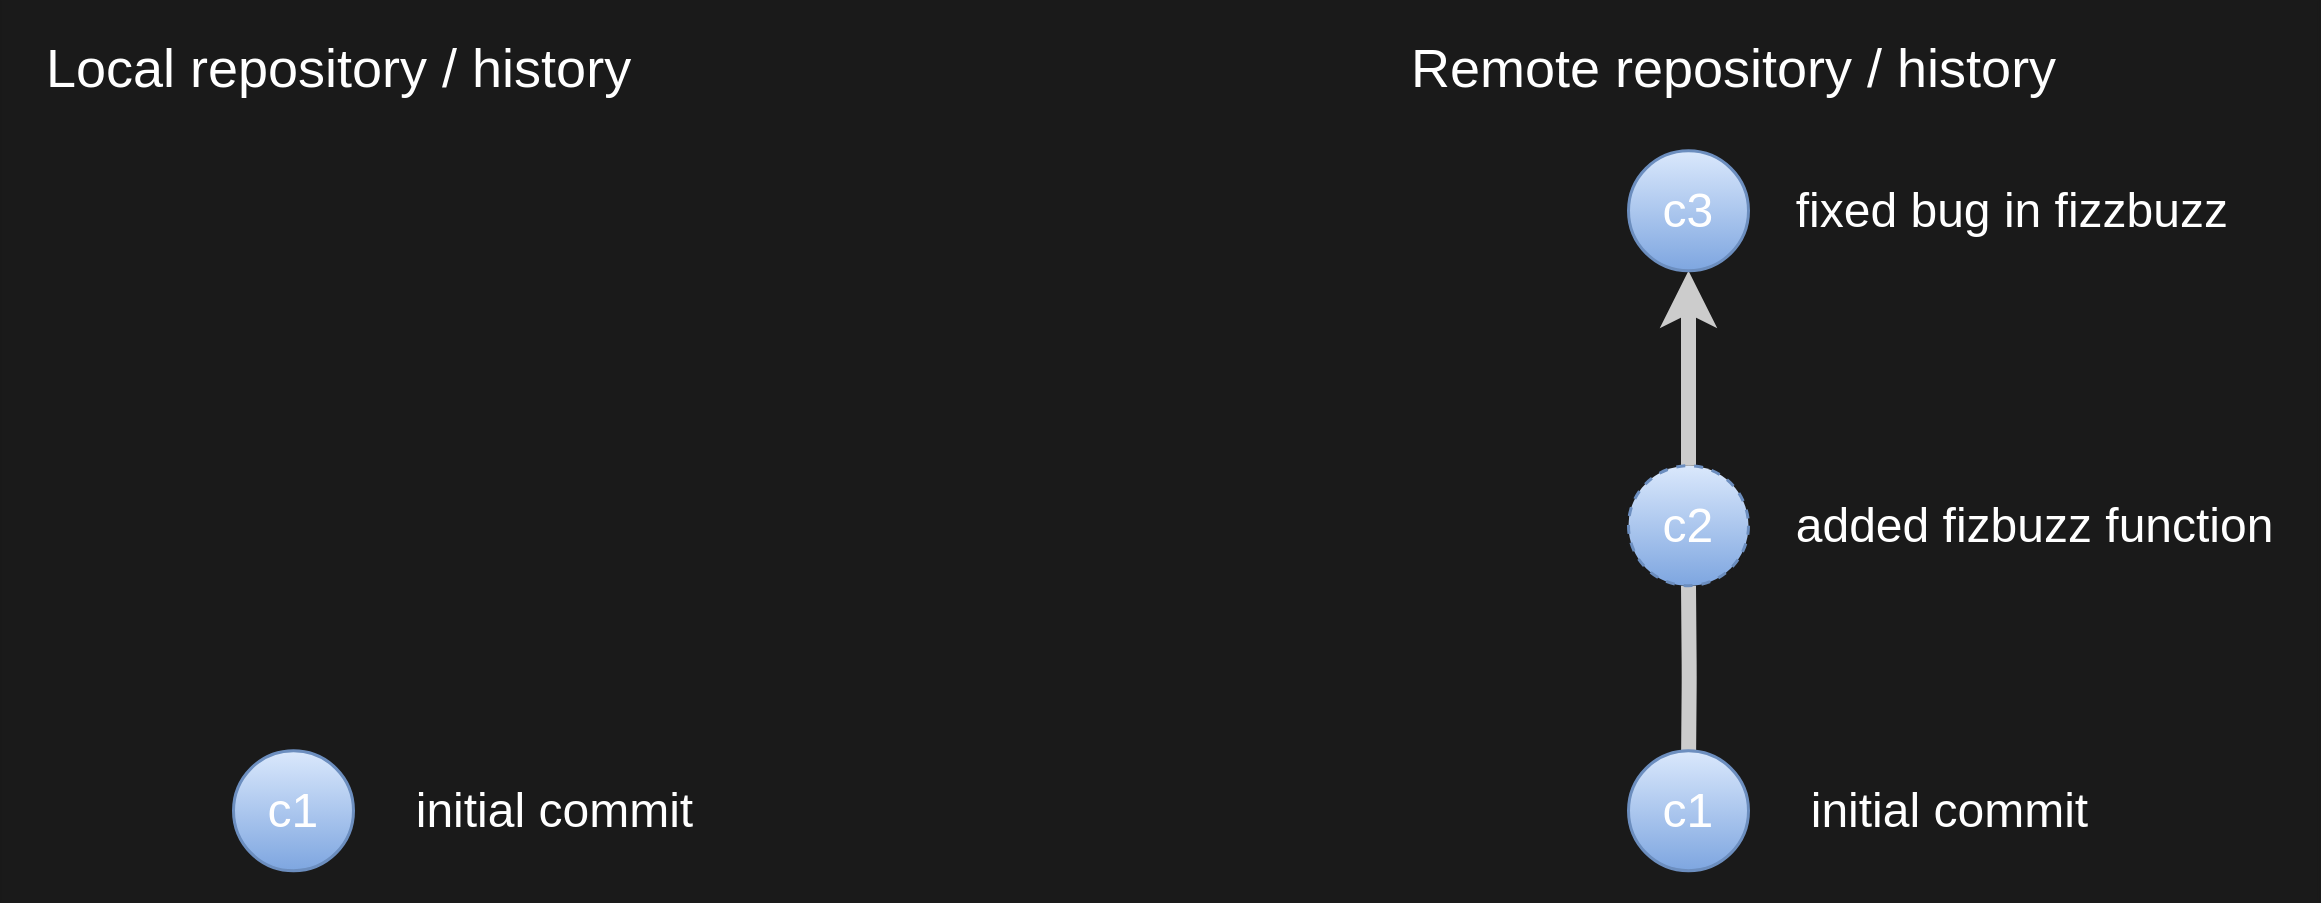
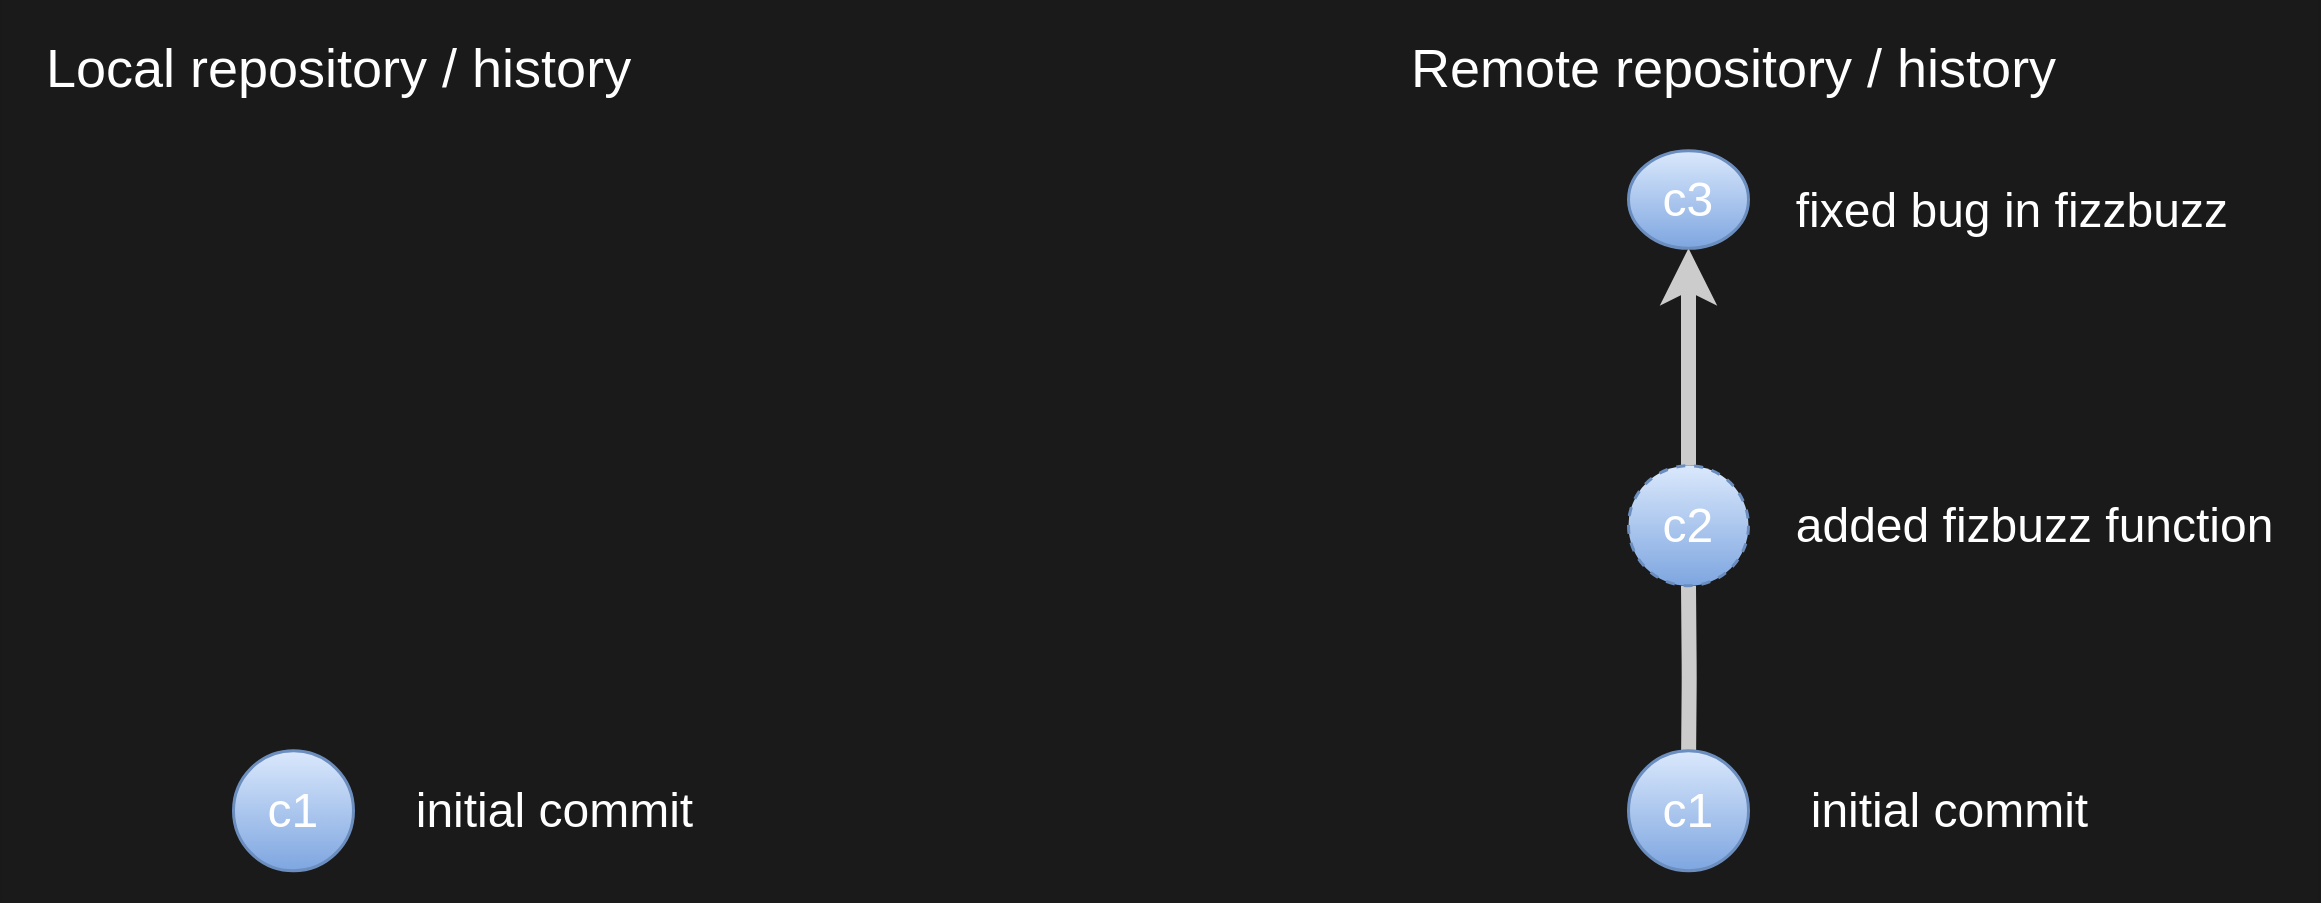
node "c3": size 120x120 -> 120x98
